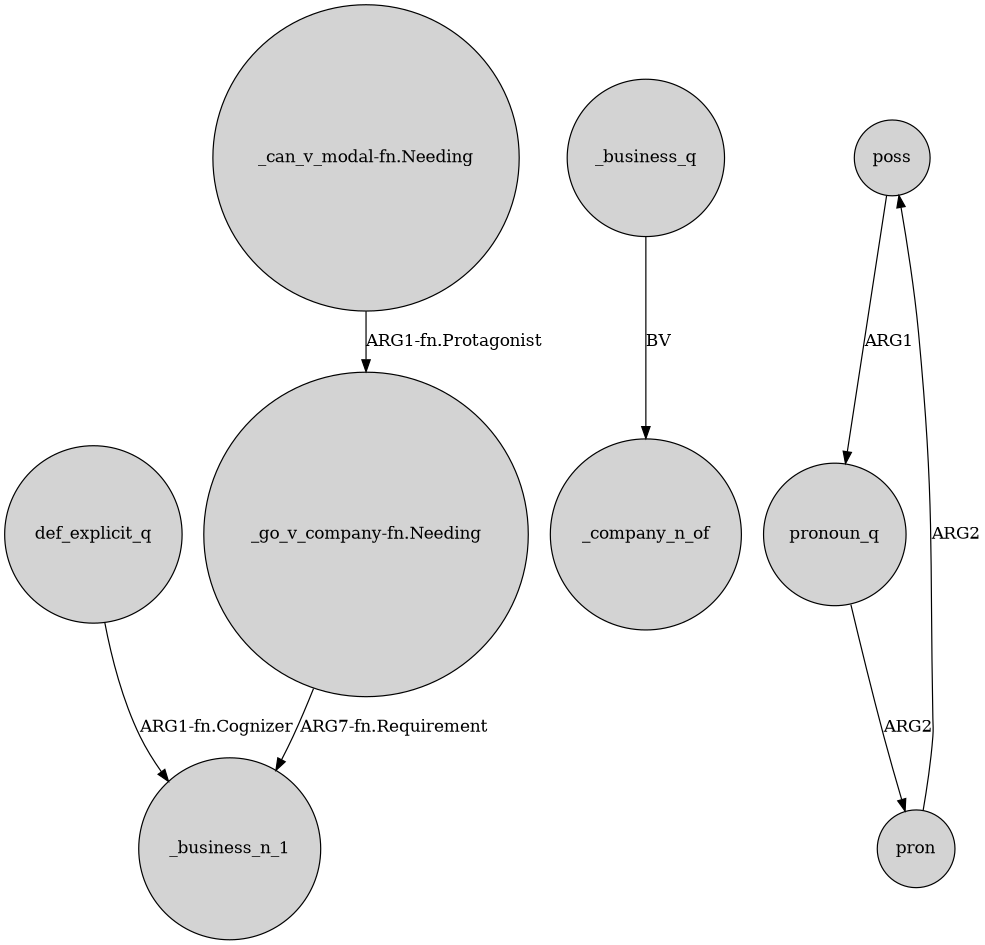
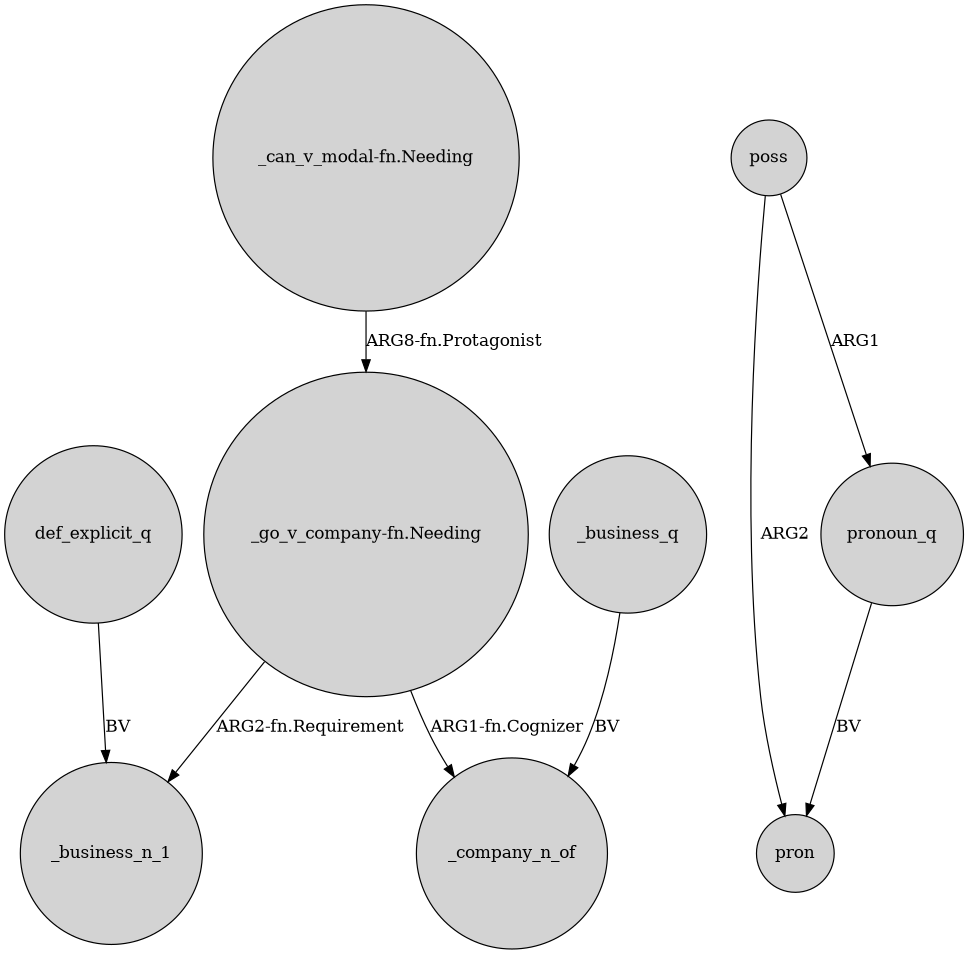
edge "_can_v_modal-fn.Needing" -> "_go_v_company-fn.Needing": label "ARG1-fn.Protagonist" -> "ARG8-fn.Protagonist"
edge "pron" -> "poss": reversed
edge "def_explicit_q" -> "_business_n_1": label "ARG1-fn.Cognizer" -> "BV"
edge "_go_v_company-fn.Needing" -> "_business_n_1": label "ARG7-fn.Requirement" -> "ARG2-fn.Requirement"
edge "pronoun_q" -> "pron": label "ARG2" -> "BV"
edge "_go_v_company-fn.Needing" -> "_company_n_of": added, label "ARG1-fn.Cognizer"
